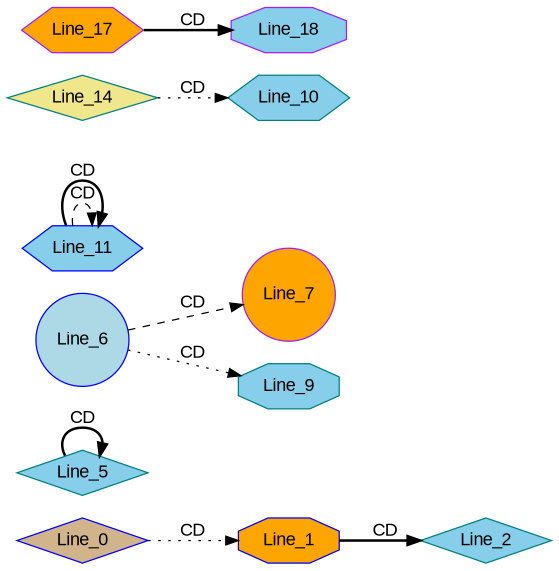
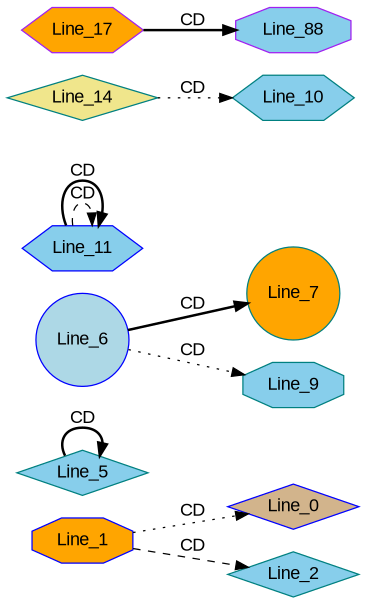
node "Line_18": label "Line_18" -> "Line_88"
node "Line_7": color purple -> teal
edge "Line_6" -> "Line_7": style dashed -> bold
edge "Line_0" -> "Line_1": reversed
edge "Line_1" -> "Line_2": style bold -> dashed
